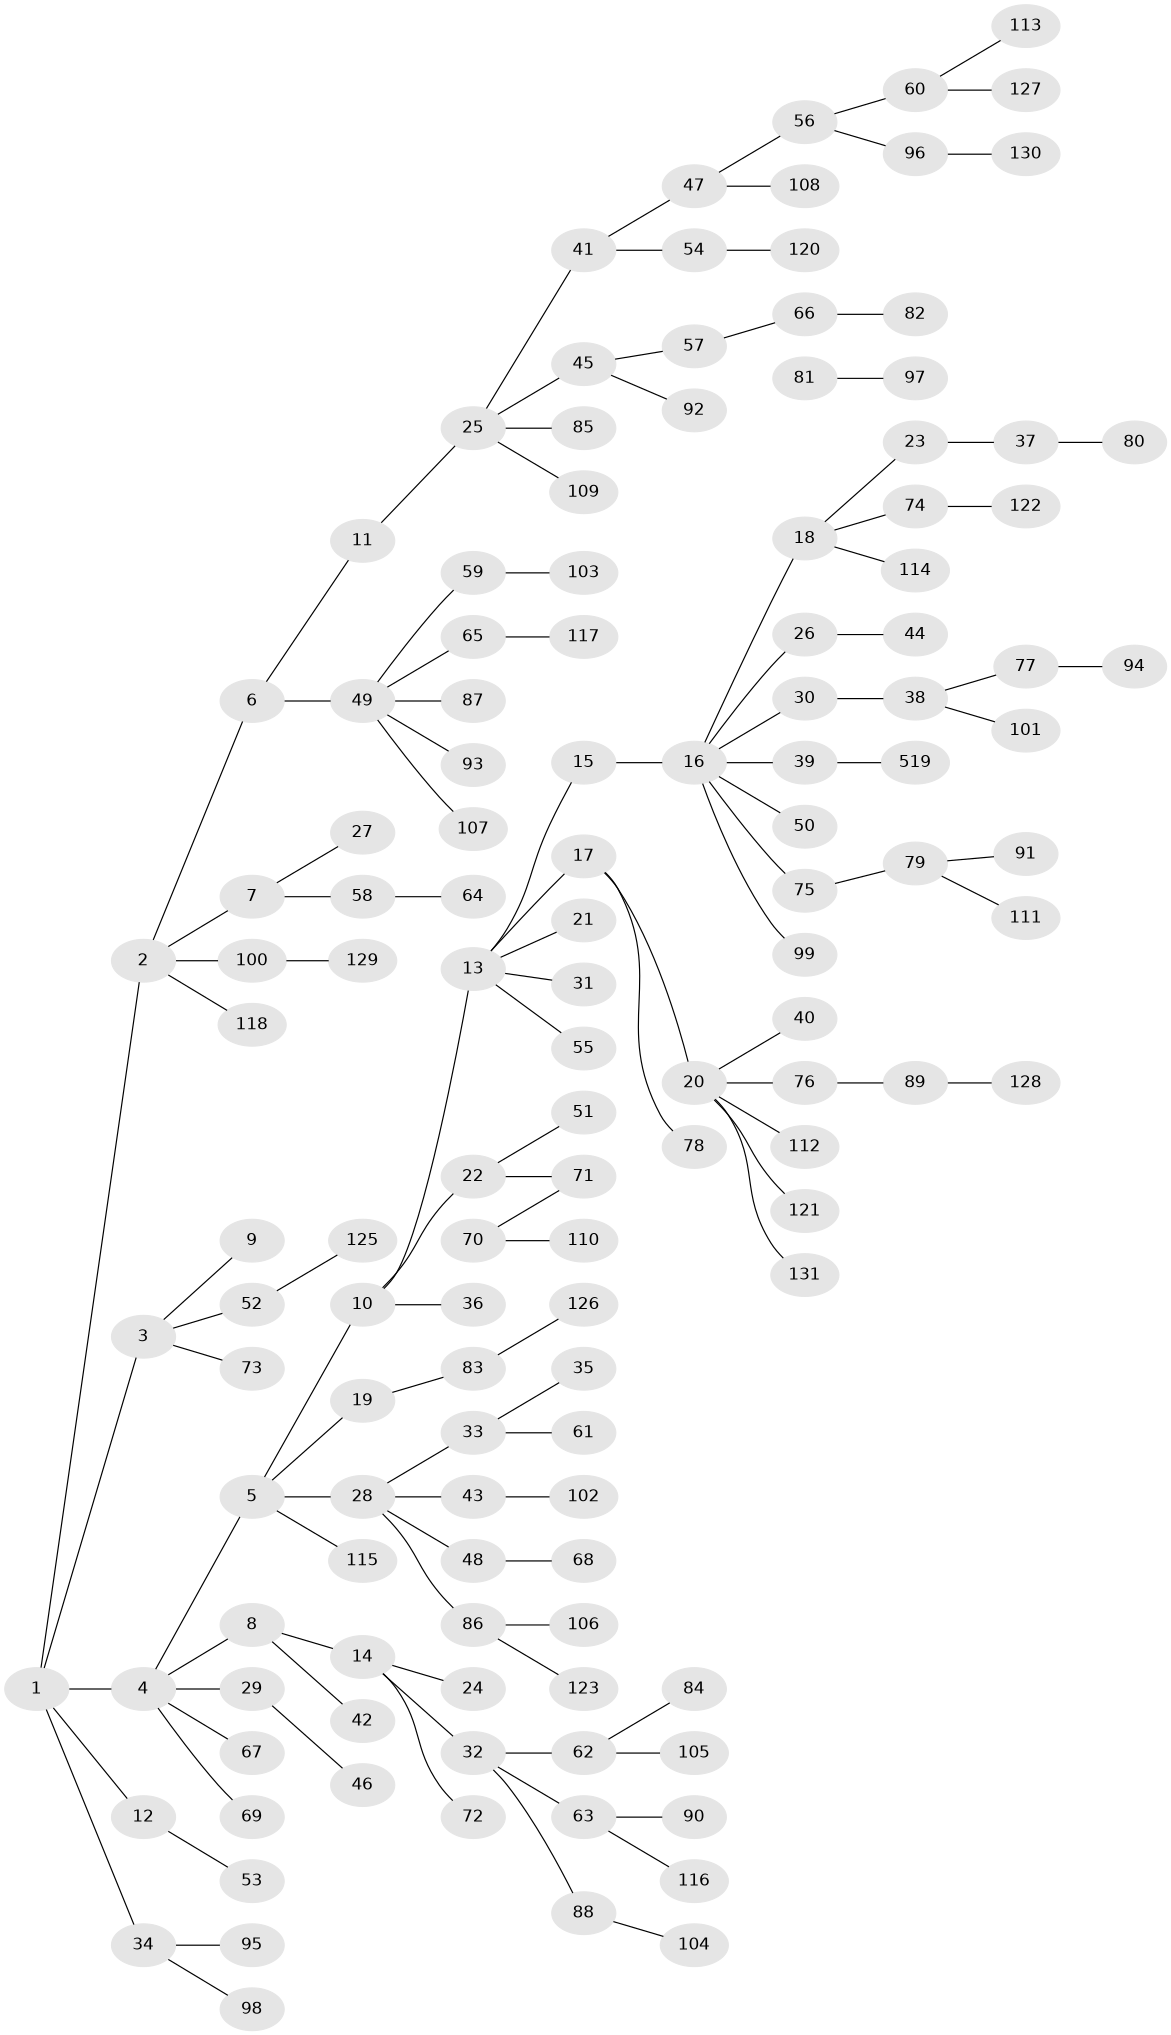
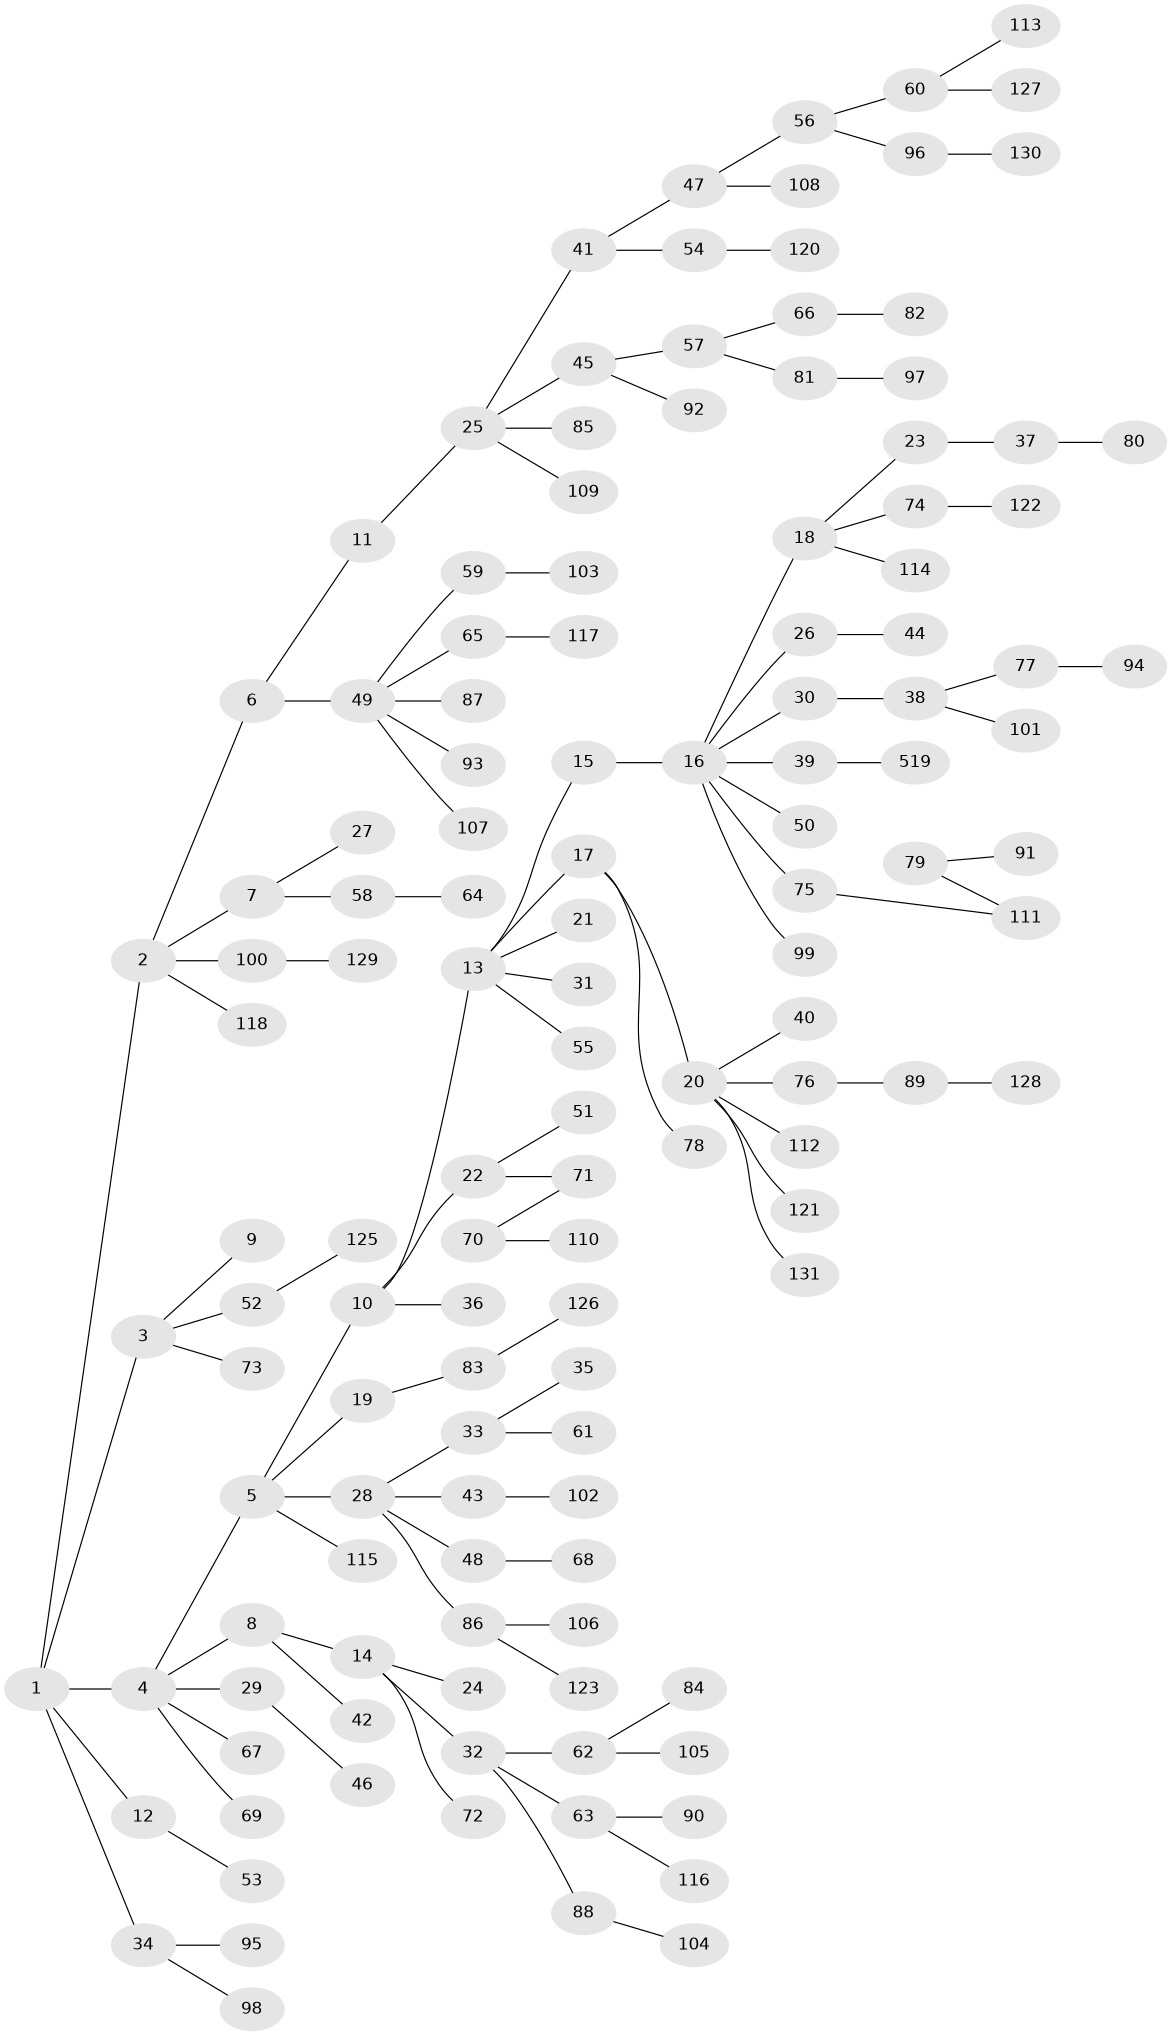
edge "57" -- "81": added
edge "79" -- "75": now "111" -- "75"
